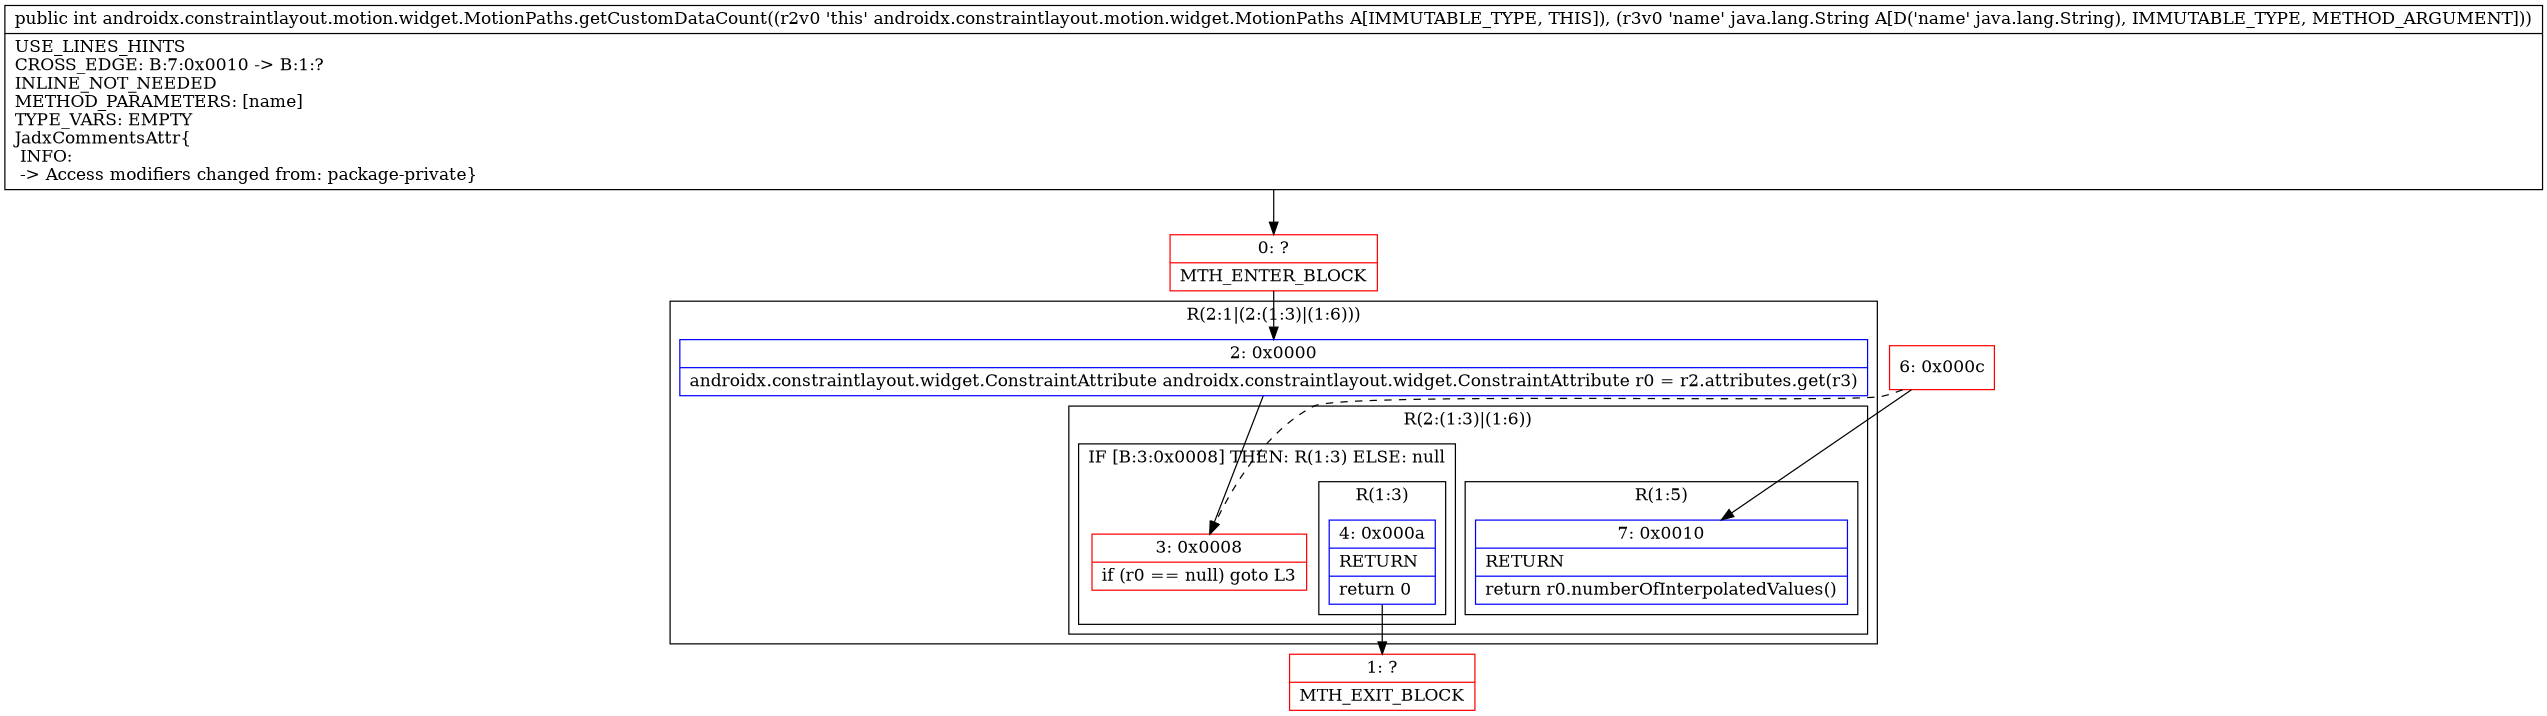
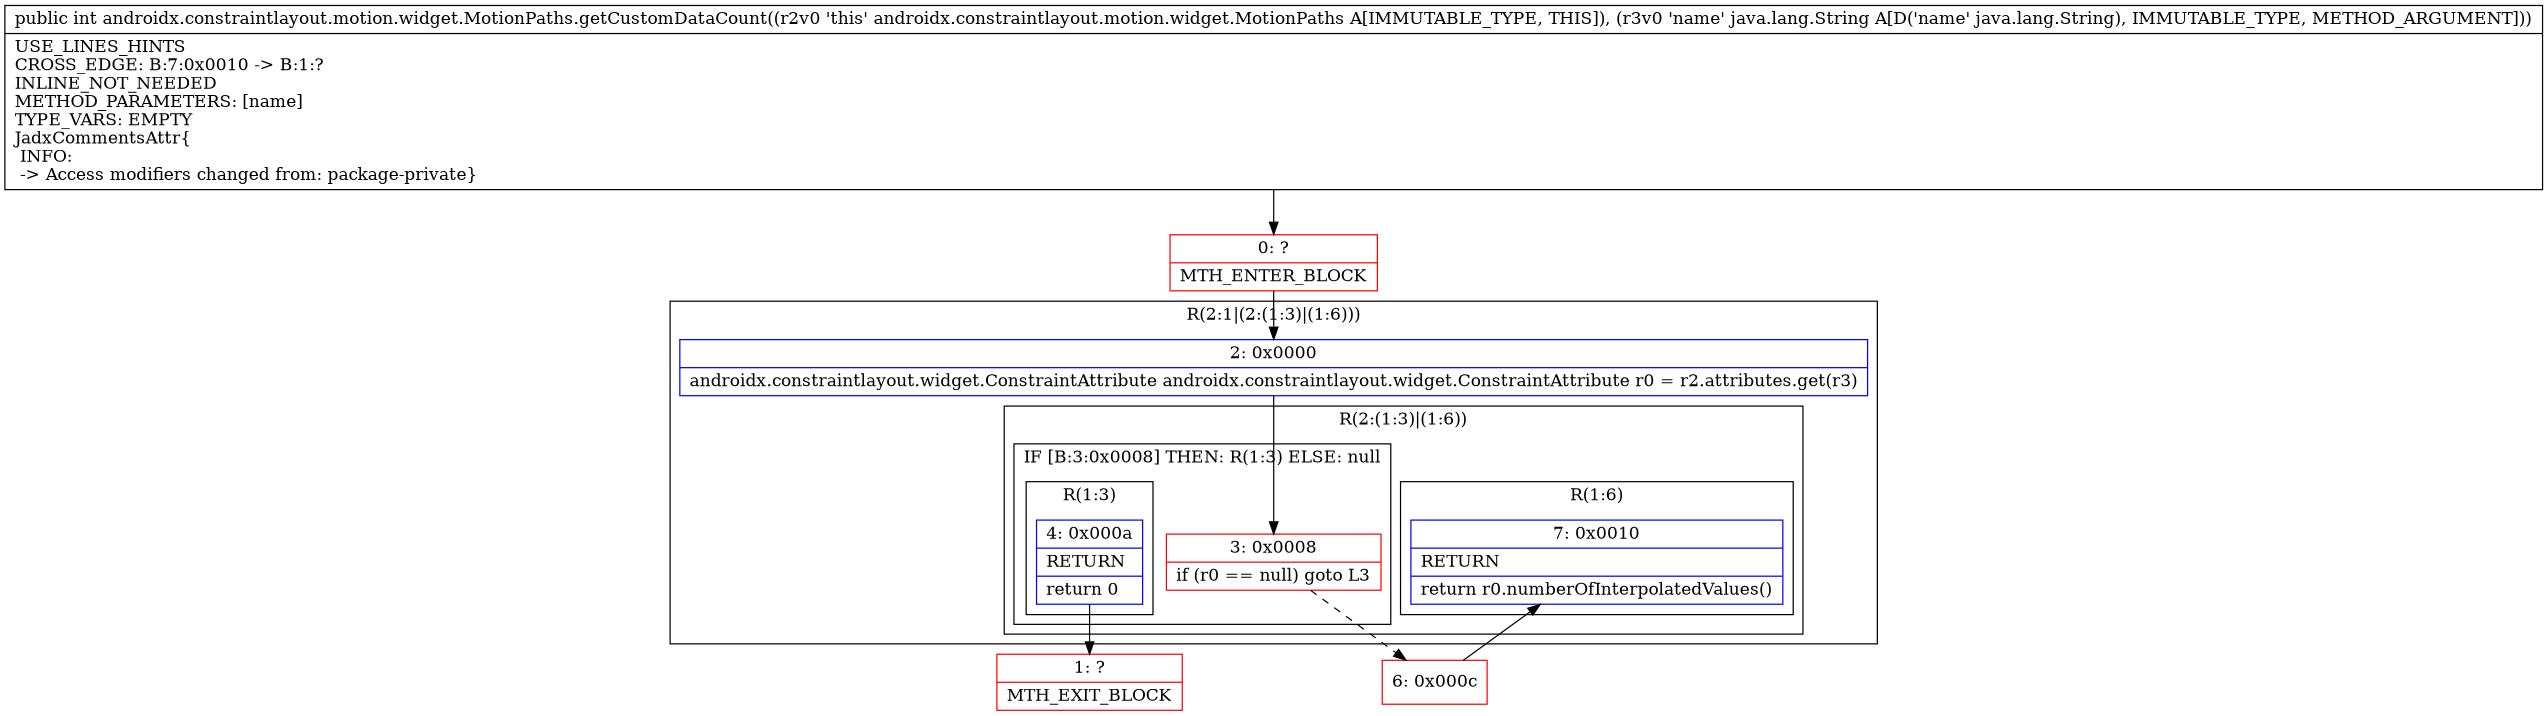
edge "6: 0x000c" -> "3: 0x0008": reversed
cluster "R(1:5)": label "R(1:5)" -> "R(1:6)"
